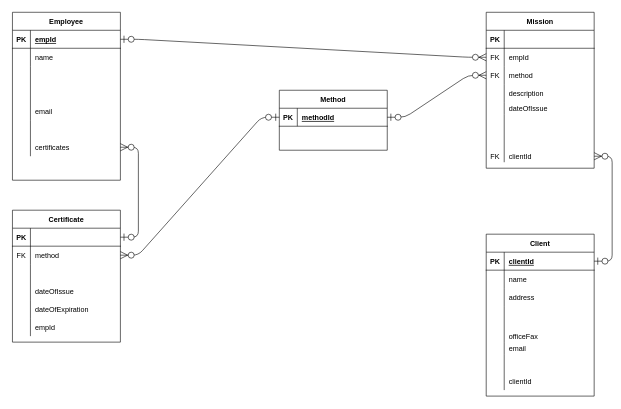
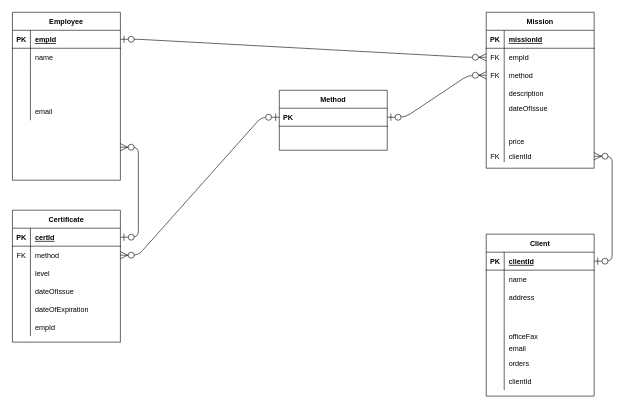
node "missionId": added
node "methodId": removed
node "price": added
node "certificates": removed
node "certId": added
node "level": added
node "orders": added
